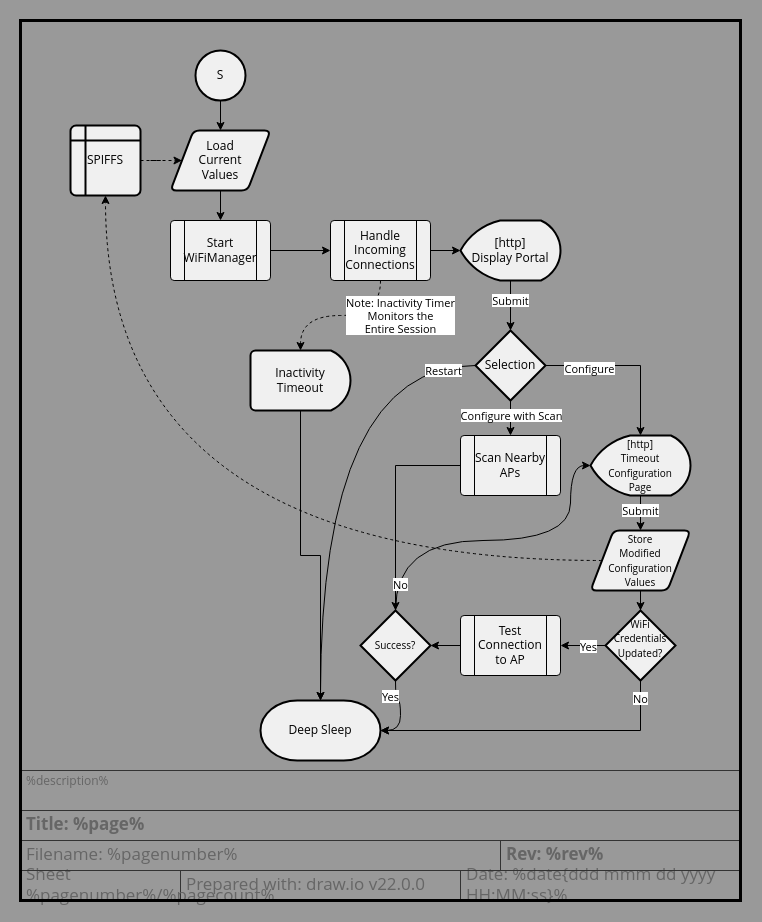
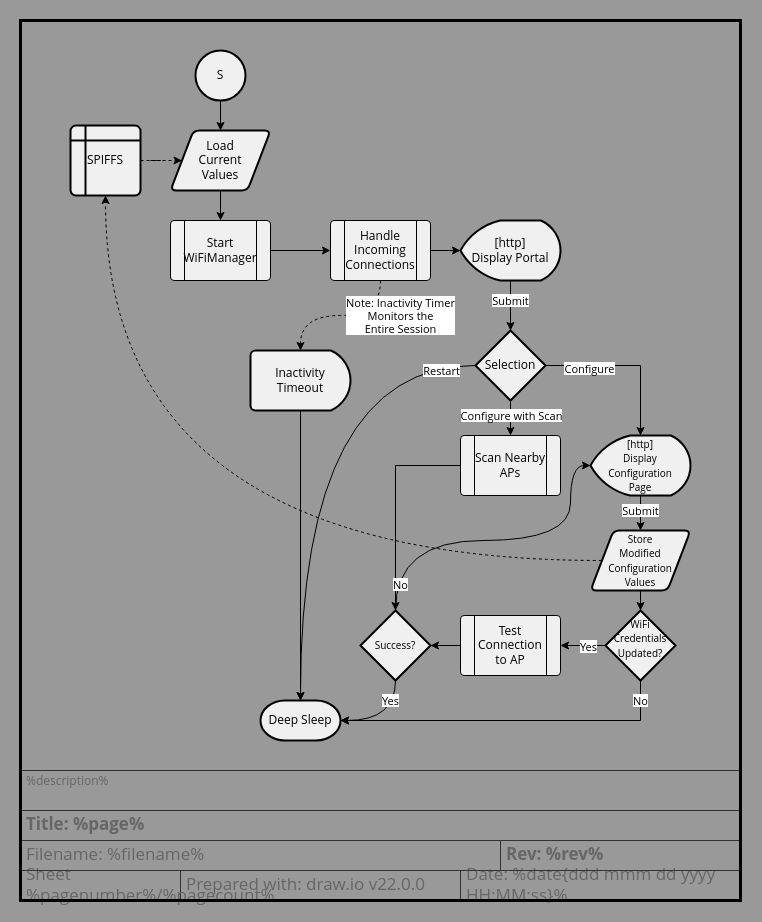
node "[http] Timeout Configuration Page": label "[http] Timeout Configuration Page" -> "[http] Display Configuration Page"
node "Deep Sleep": size 120x60 -> 80x40
node "Filename: %pagenumber%": label "Filename: %pagenumber%" -> "Filename: %filename%"
